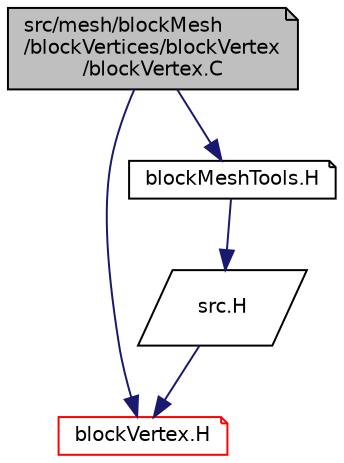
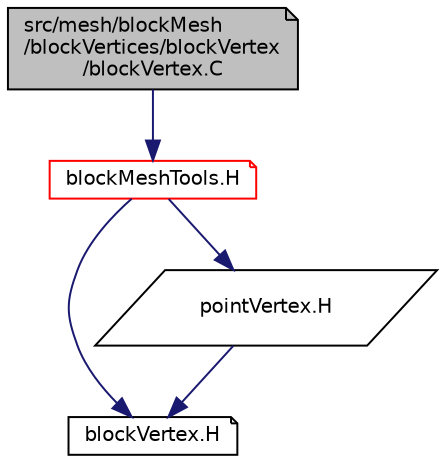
node "blockMeshTools.H": color black -> red
edge "src/mesh/blockMesh /blockVertices/blockVertex /blockVertex.C" -> "blockVertex.H": now "blockMeshTools.H" -> "blockVertex.H"
node "src.H": label "src.H" -> "pointVertex.H"
node "blockVertex.H": color red -> black
